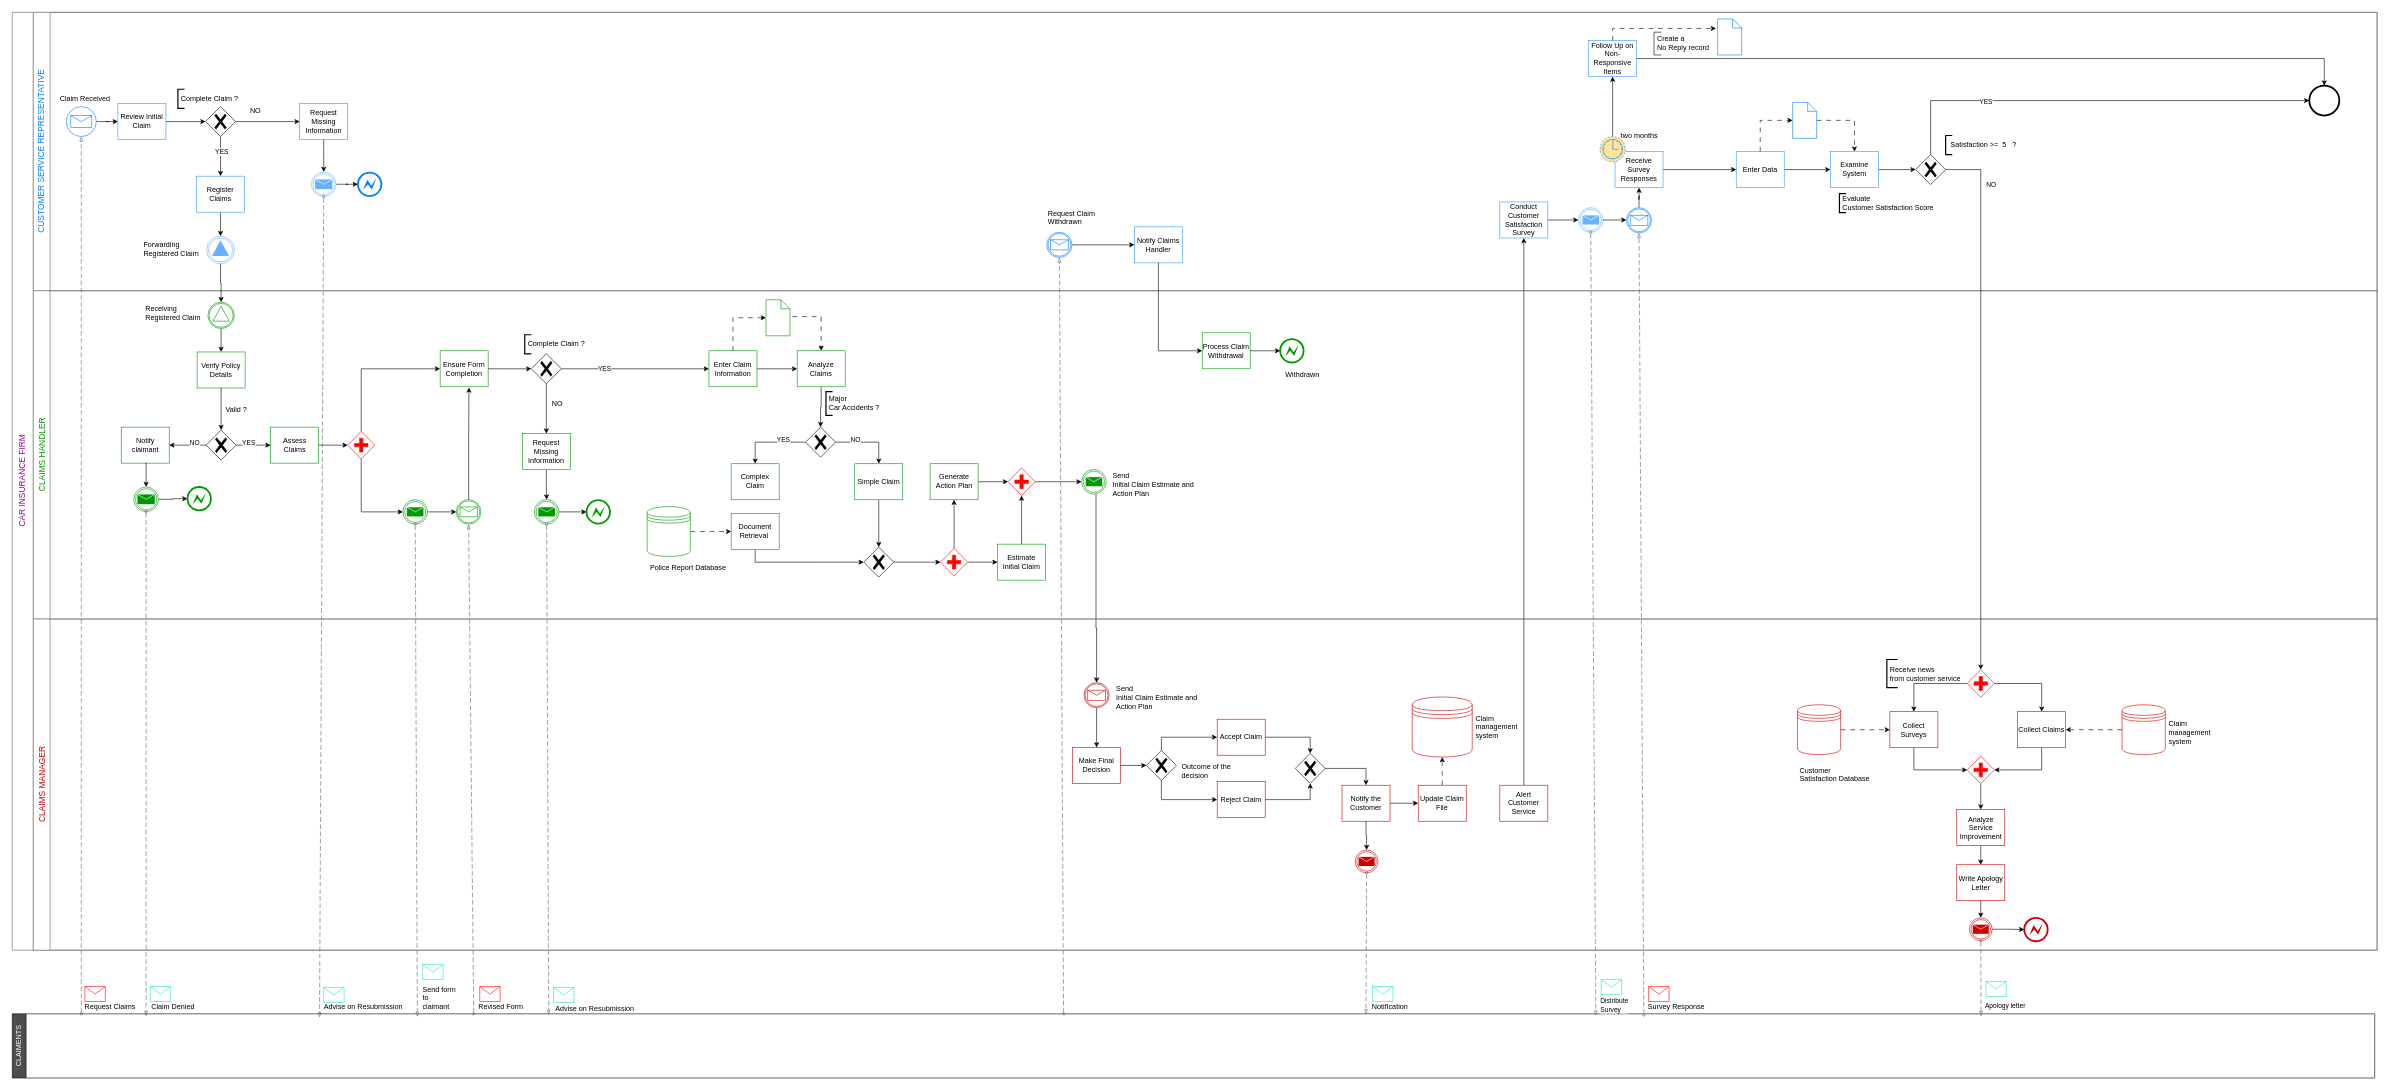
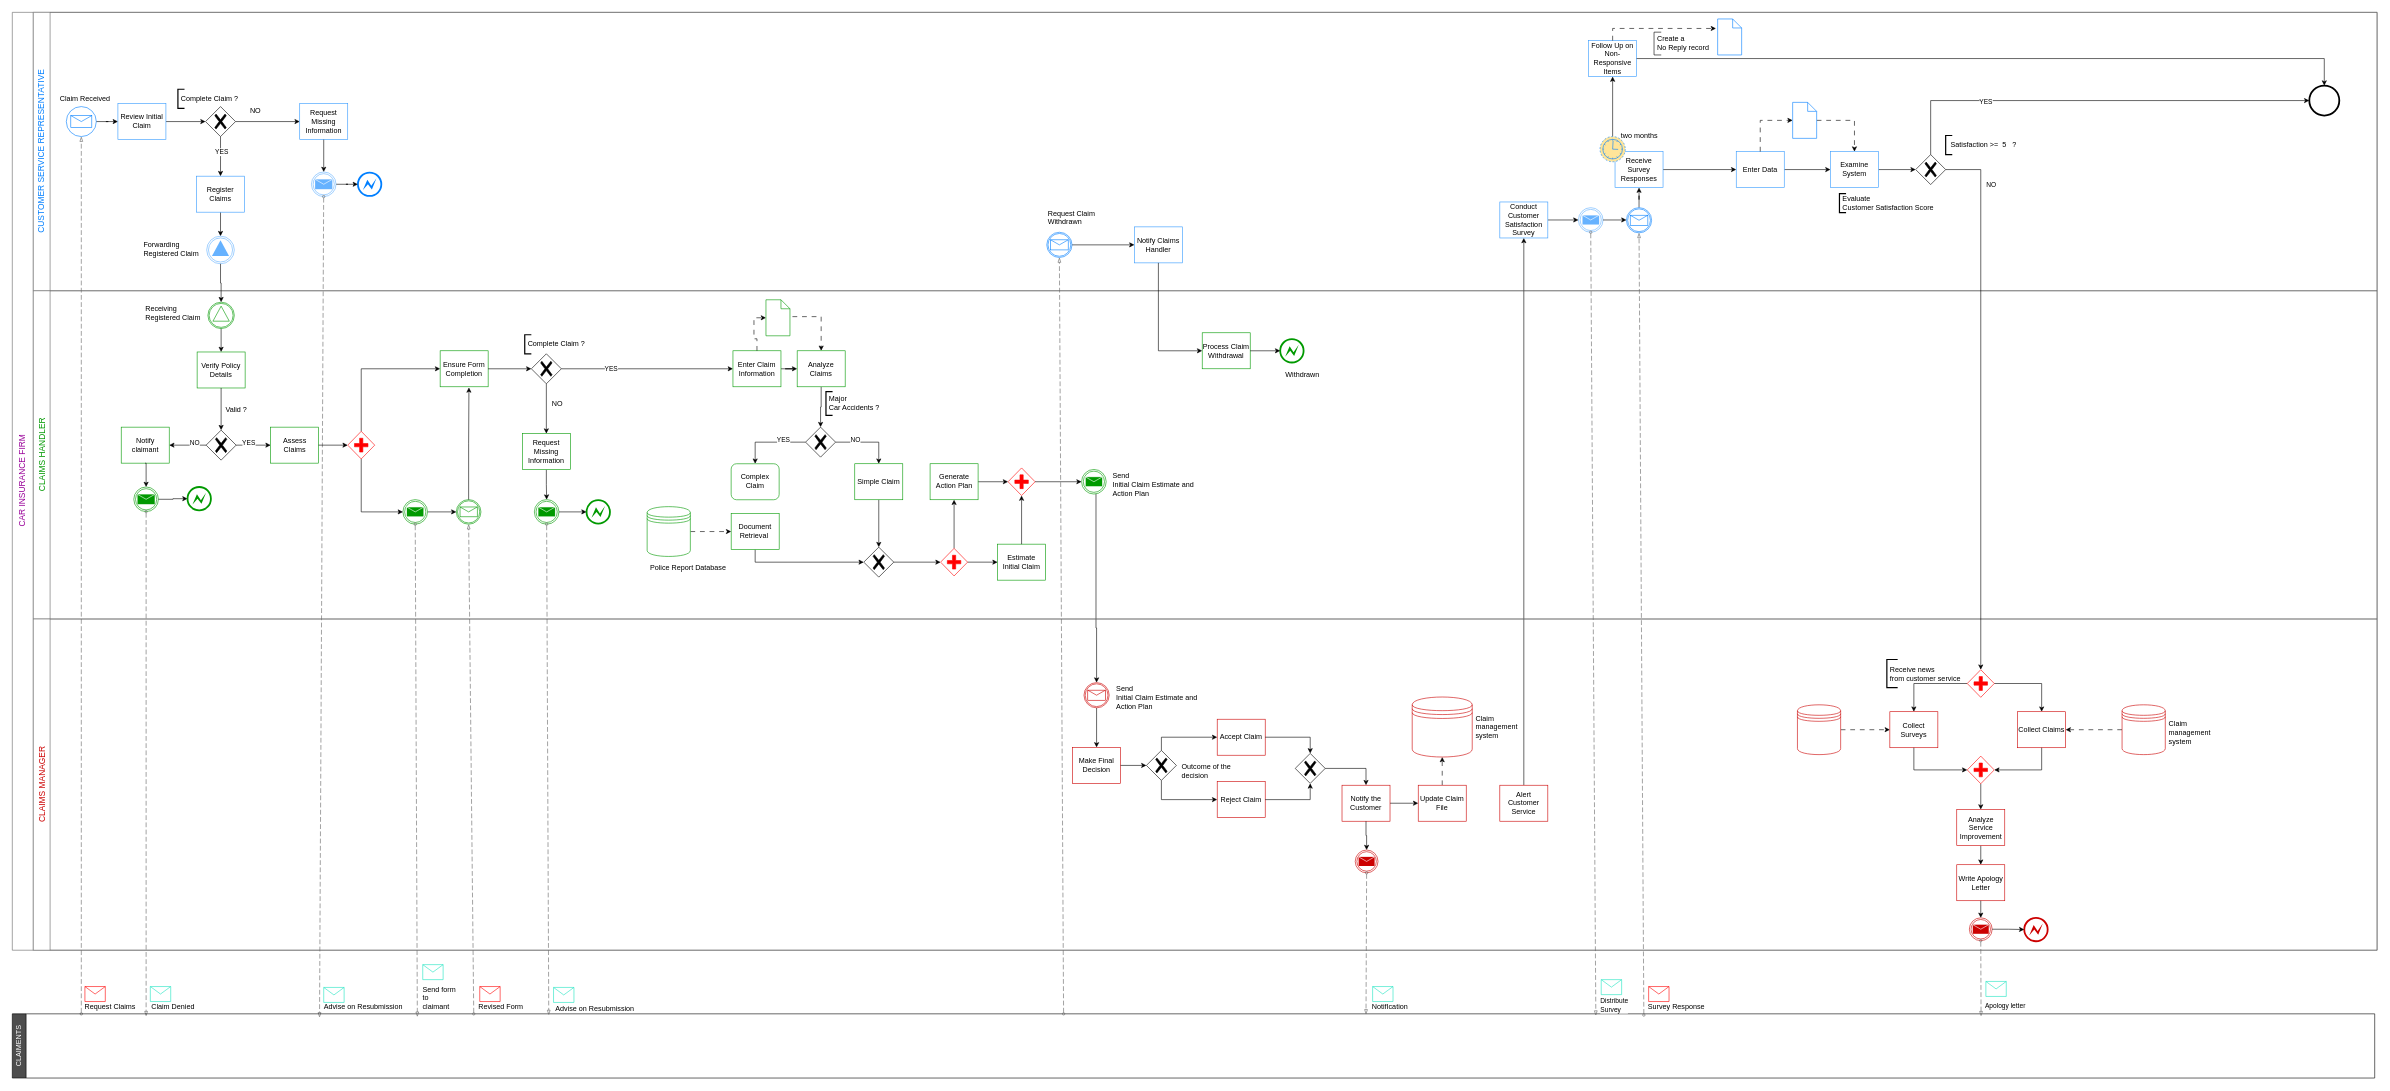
node "Enter Claim Information": moved (733, 369) -> (757, 369)
node "Complex Claim": shape rectangle -> rounded rectangle
node "Customer Satisfaction Database": removed
